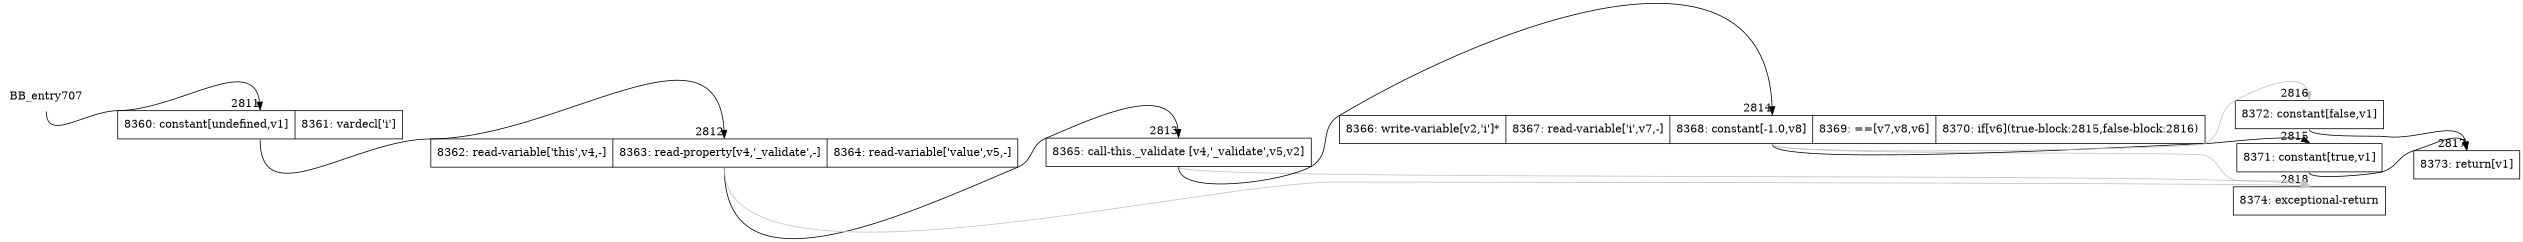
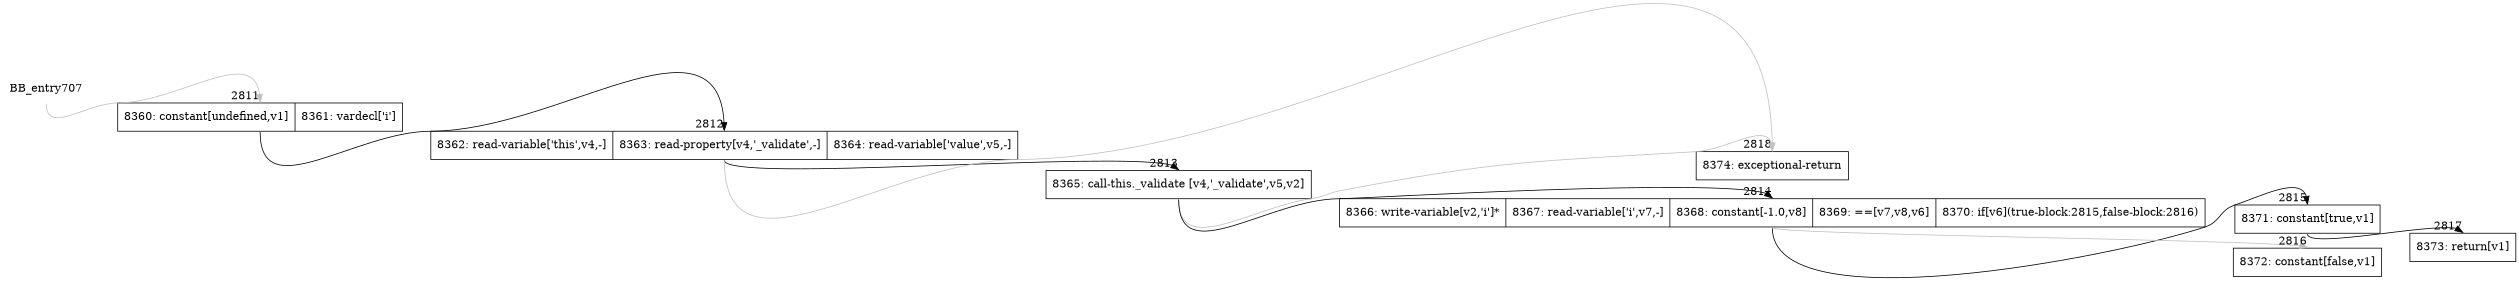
edge "BB_entry707" -> "8360: constant[undefined,v1]": color black -> gray
edge "8372: constant[false,v1]" -> "8373: return[v1]": removed
edge "8366: write-variable[v2,'i']*" -> "8374: exceptional-return": removed
